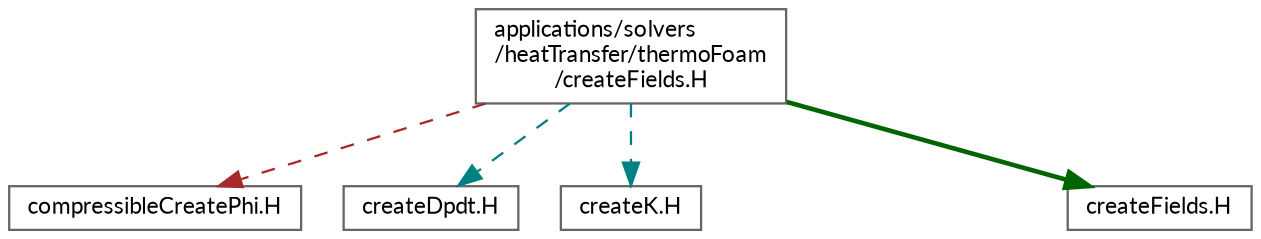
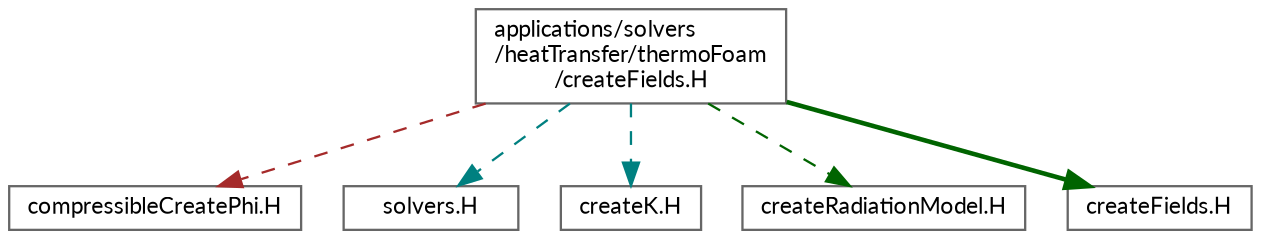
node "createDpdt.H": label "createDpdt.H" -> "solvers.H"
node "createRadiationModel.H": added
